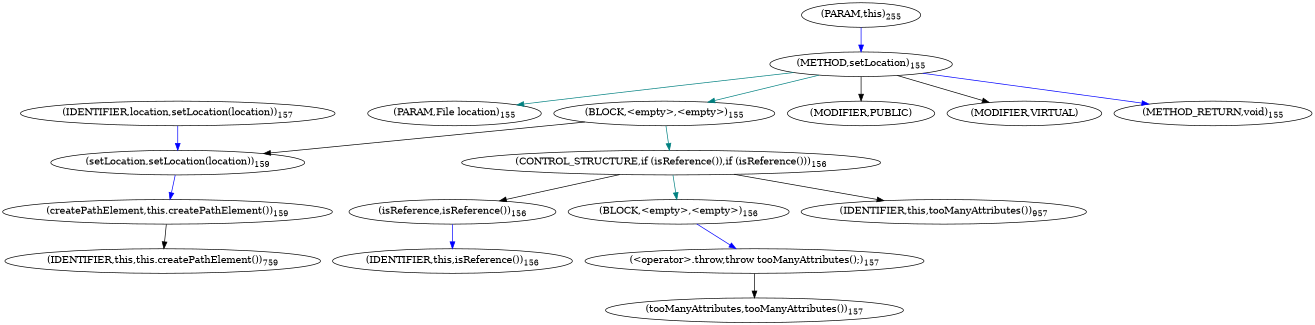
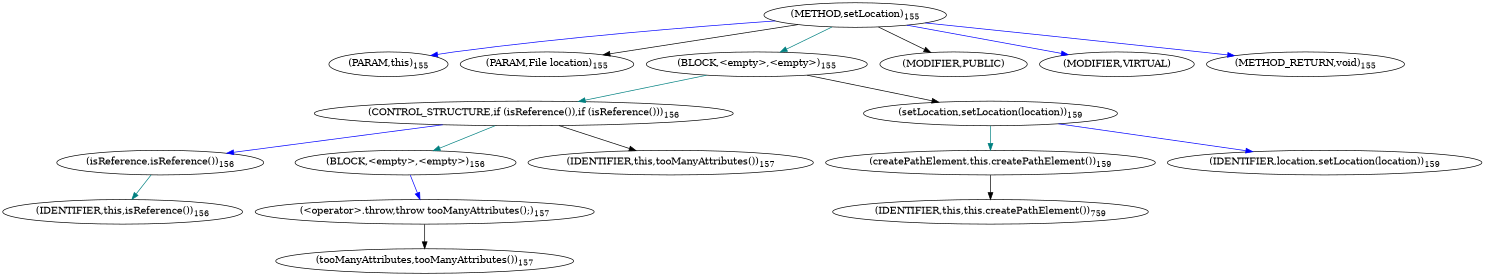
node "(PARAM,this)": text "255" -> "155"
edge "(PARAM,this)" -> "(METHOD,setLocation)": reversed
edge "(METHOD,setLocation)" -> "(PARAM,File location)": color teal -> black
edge "(METHOD,setLocation)" -> "(MODIFIER,VIRTUAL)": color black -> blue
node "(IDENTIFIER,location,setLocation(location))": text "157" -> "159"
edge "(IDENTIFIER,location,setLocation(location))" -> "(setLocation,setLocation(location))": reversed
edge "(setLocation,setLocation(location))" -> "(createPathElement,this.createPathElement())": color blue -> teal
edge "(CONTROL_STRUCTURE,if (isReference()),if (isReference()))" -> "(isReference,isReference())": color black -> blue
node "(IDENTIFIER,this,tooManyAttributes())": text "957" -> "157"
edge "(isReference,isReference())" -> "(IDENTIFIER,this,isReference())": color blue -> teal
